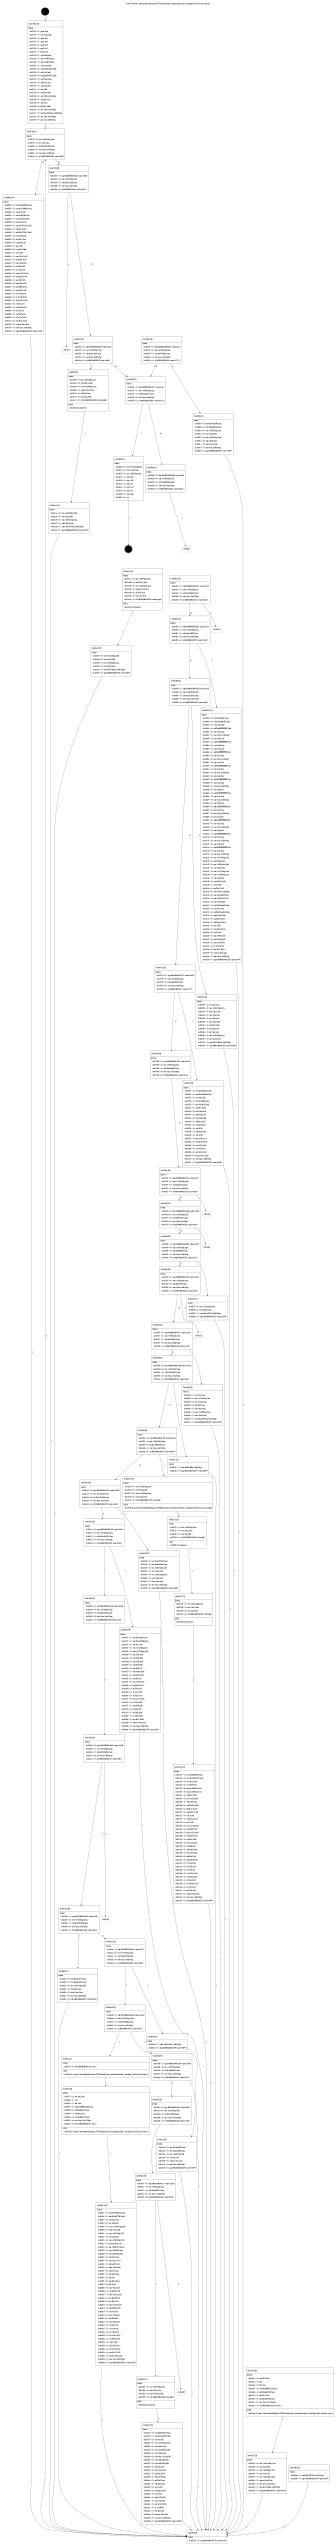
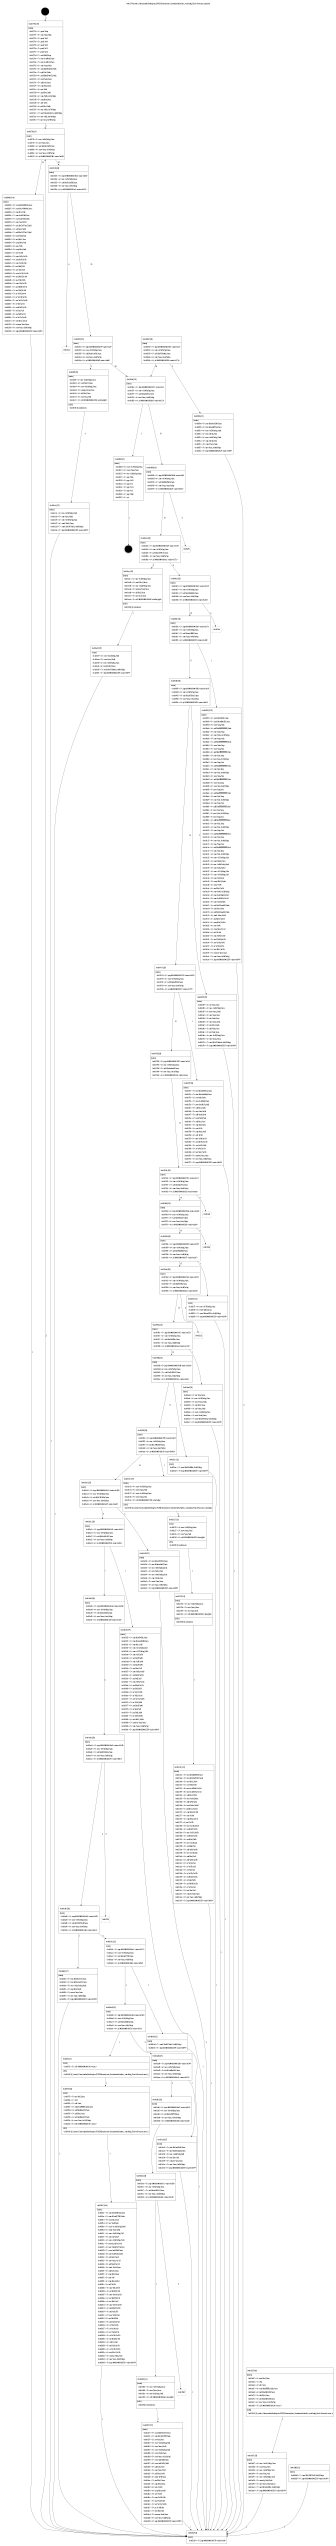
node "0x4018a4 [28]": added
